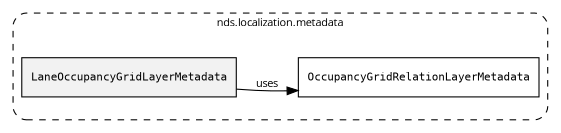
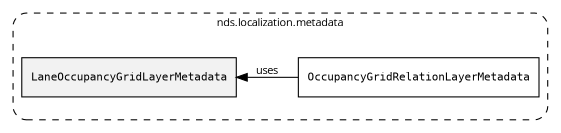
edge "LaneOccupancyGridLayerMetadata" -> "OccupancyGridRelationLayerMetadata": reversed
